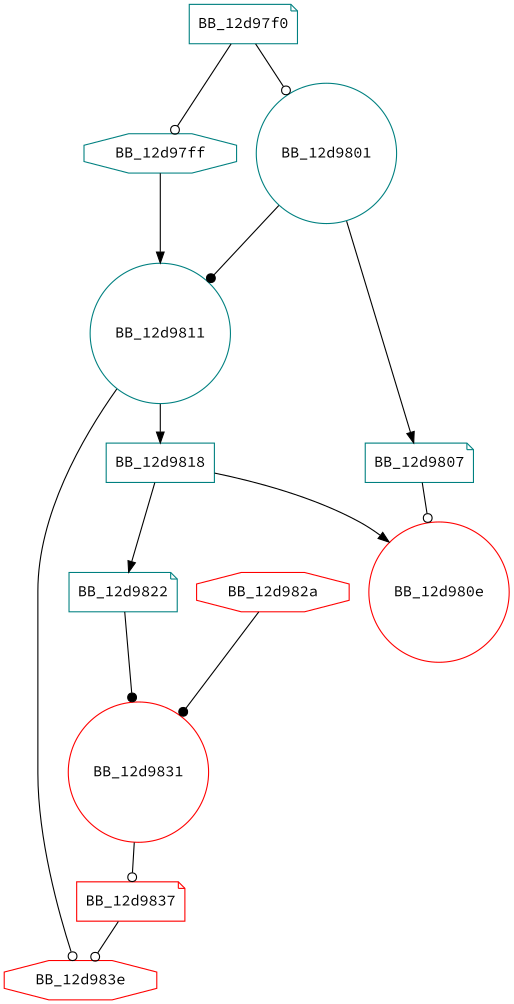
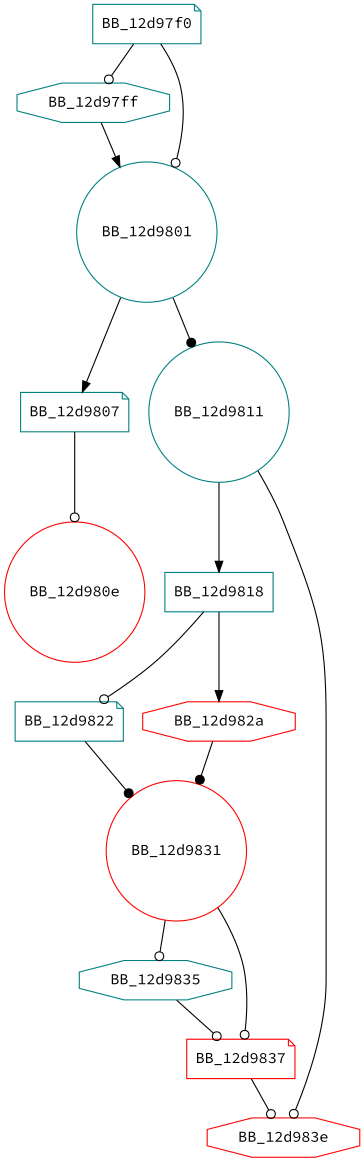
edge "BB_12d97ff" -> "BB_12d9811": now "BB_12d97ff" -> "BB_12d9801"
edge "BB_12d9818" -> "BB_12d980e": now "BB_12d9818" -> "BB_12d982a"
edge "BB_12d9818" -> "BB_12d9822": arrowhead normal -> odot
node "BB_12d9835": added
